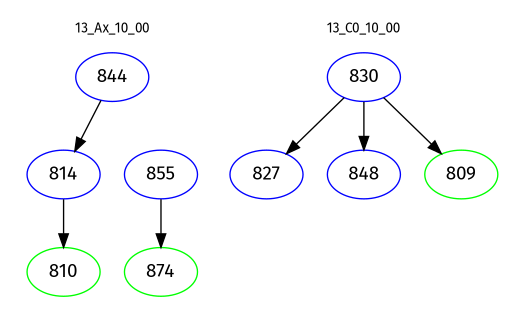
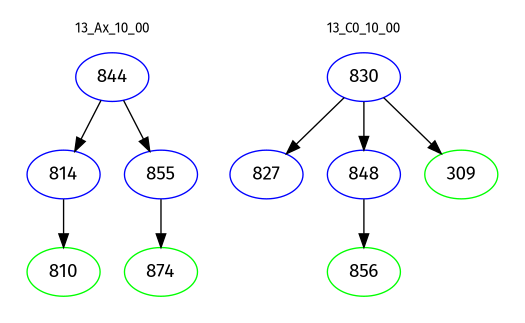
edge "844" -> "855": added
node "809": label "809" -> "309"
node "856": added
